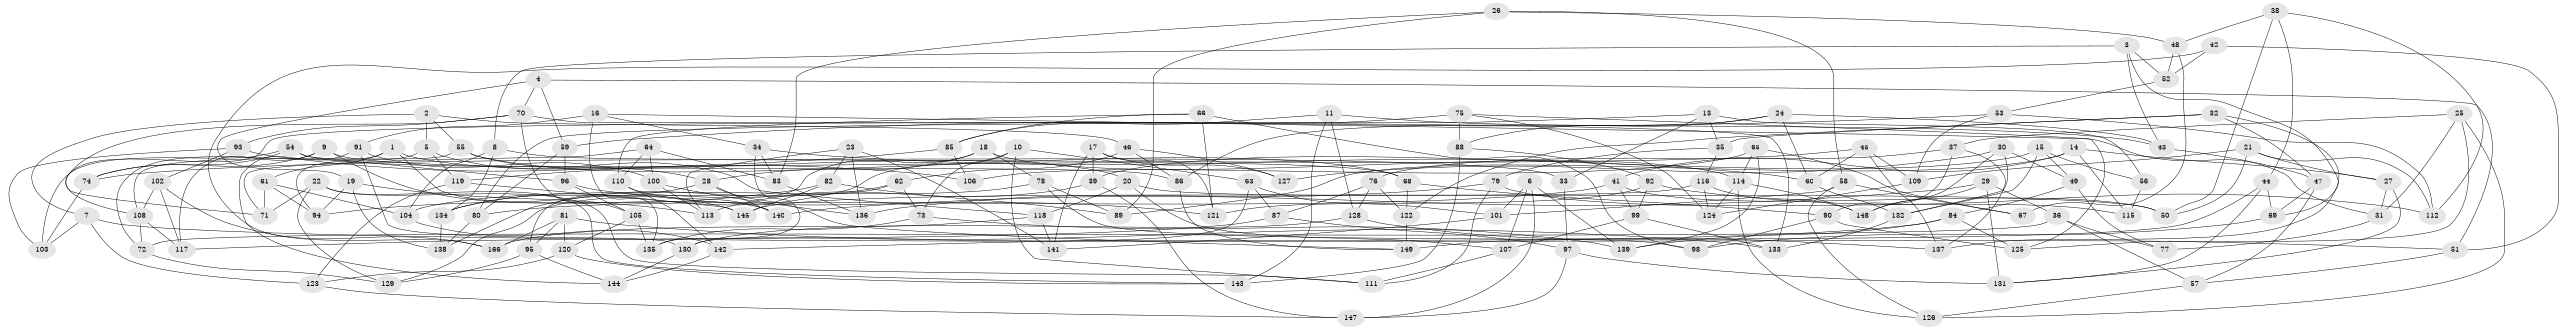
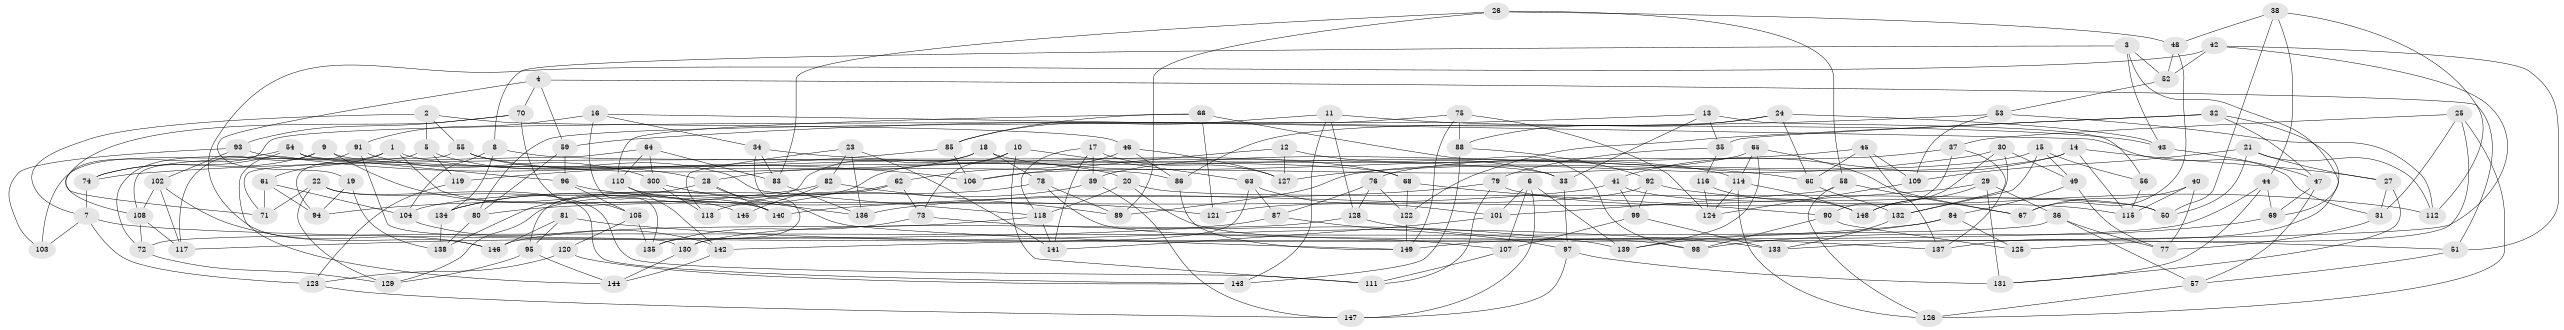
edge "70" -- "133": now "42" -- "133"
edge "75" -- "125": now "75" -- "149"
node "12": added
edge "17" -- "121": now "17" -- "118"
node "100": label "100" -> "300"
node "40": added
edge "119" -- "145": removed
edge "116" -- "145": removed
edge "19" -- "113": removed
edge "74" -- "103": now "74" -- "7"
edge "81" -- "120": removed
node "166": label "166" -> "146"
